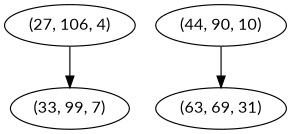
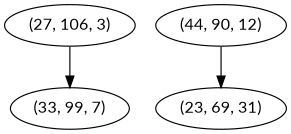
node "(27, 106, 4)": label "(27, 106, 4)" -> "(27, 106, 3)"
node "(44, 90, 10)": label "(44, 90, 10)" -> "(44, 90, 12)"
node "(63, 69, 31)": label "(63, 69, 31)" -> "(23, 69, 31)"
